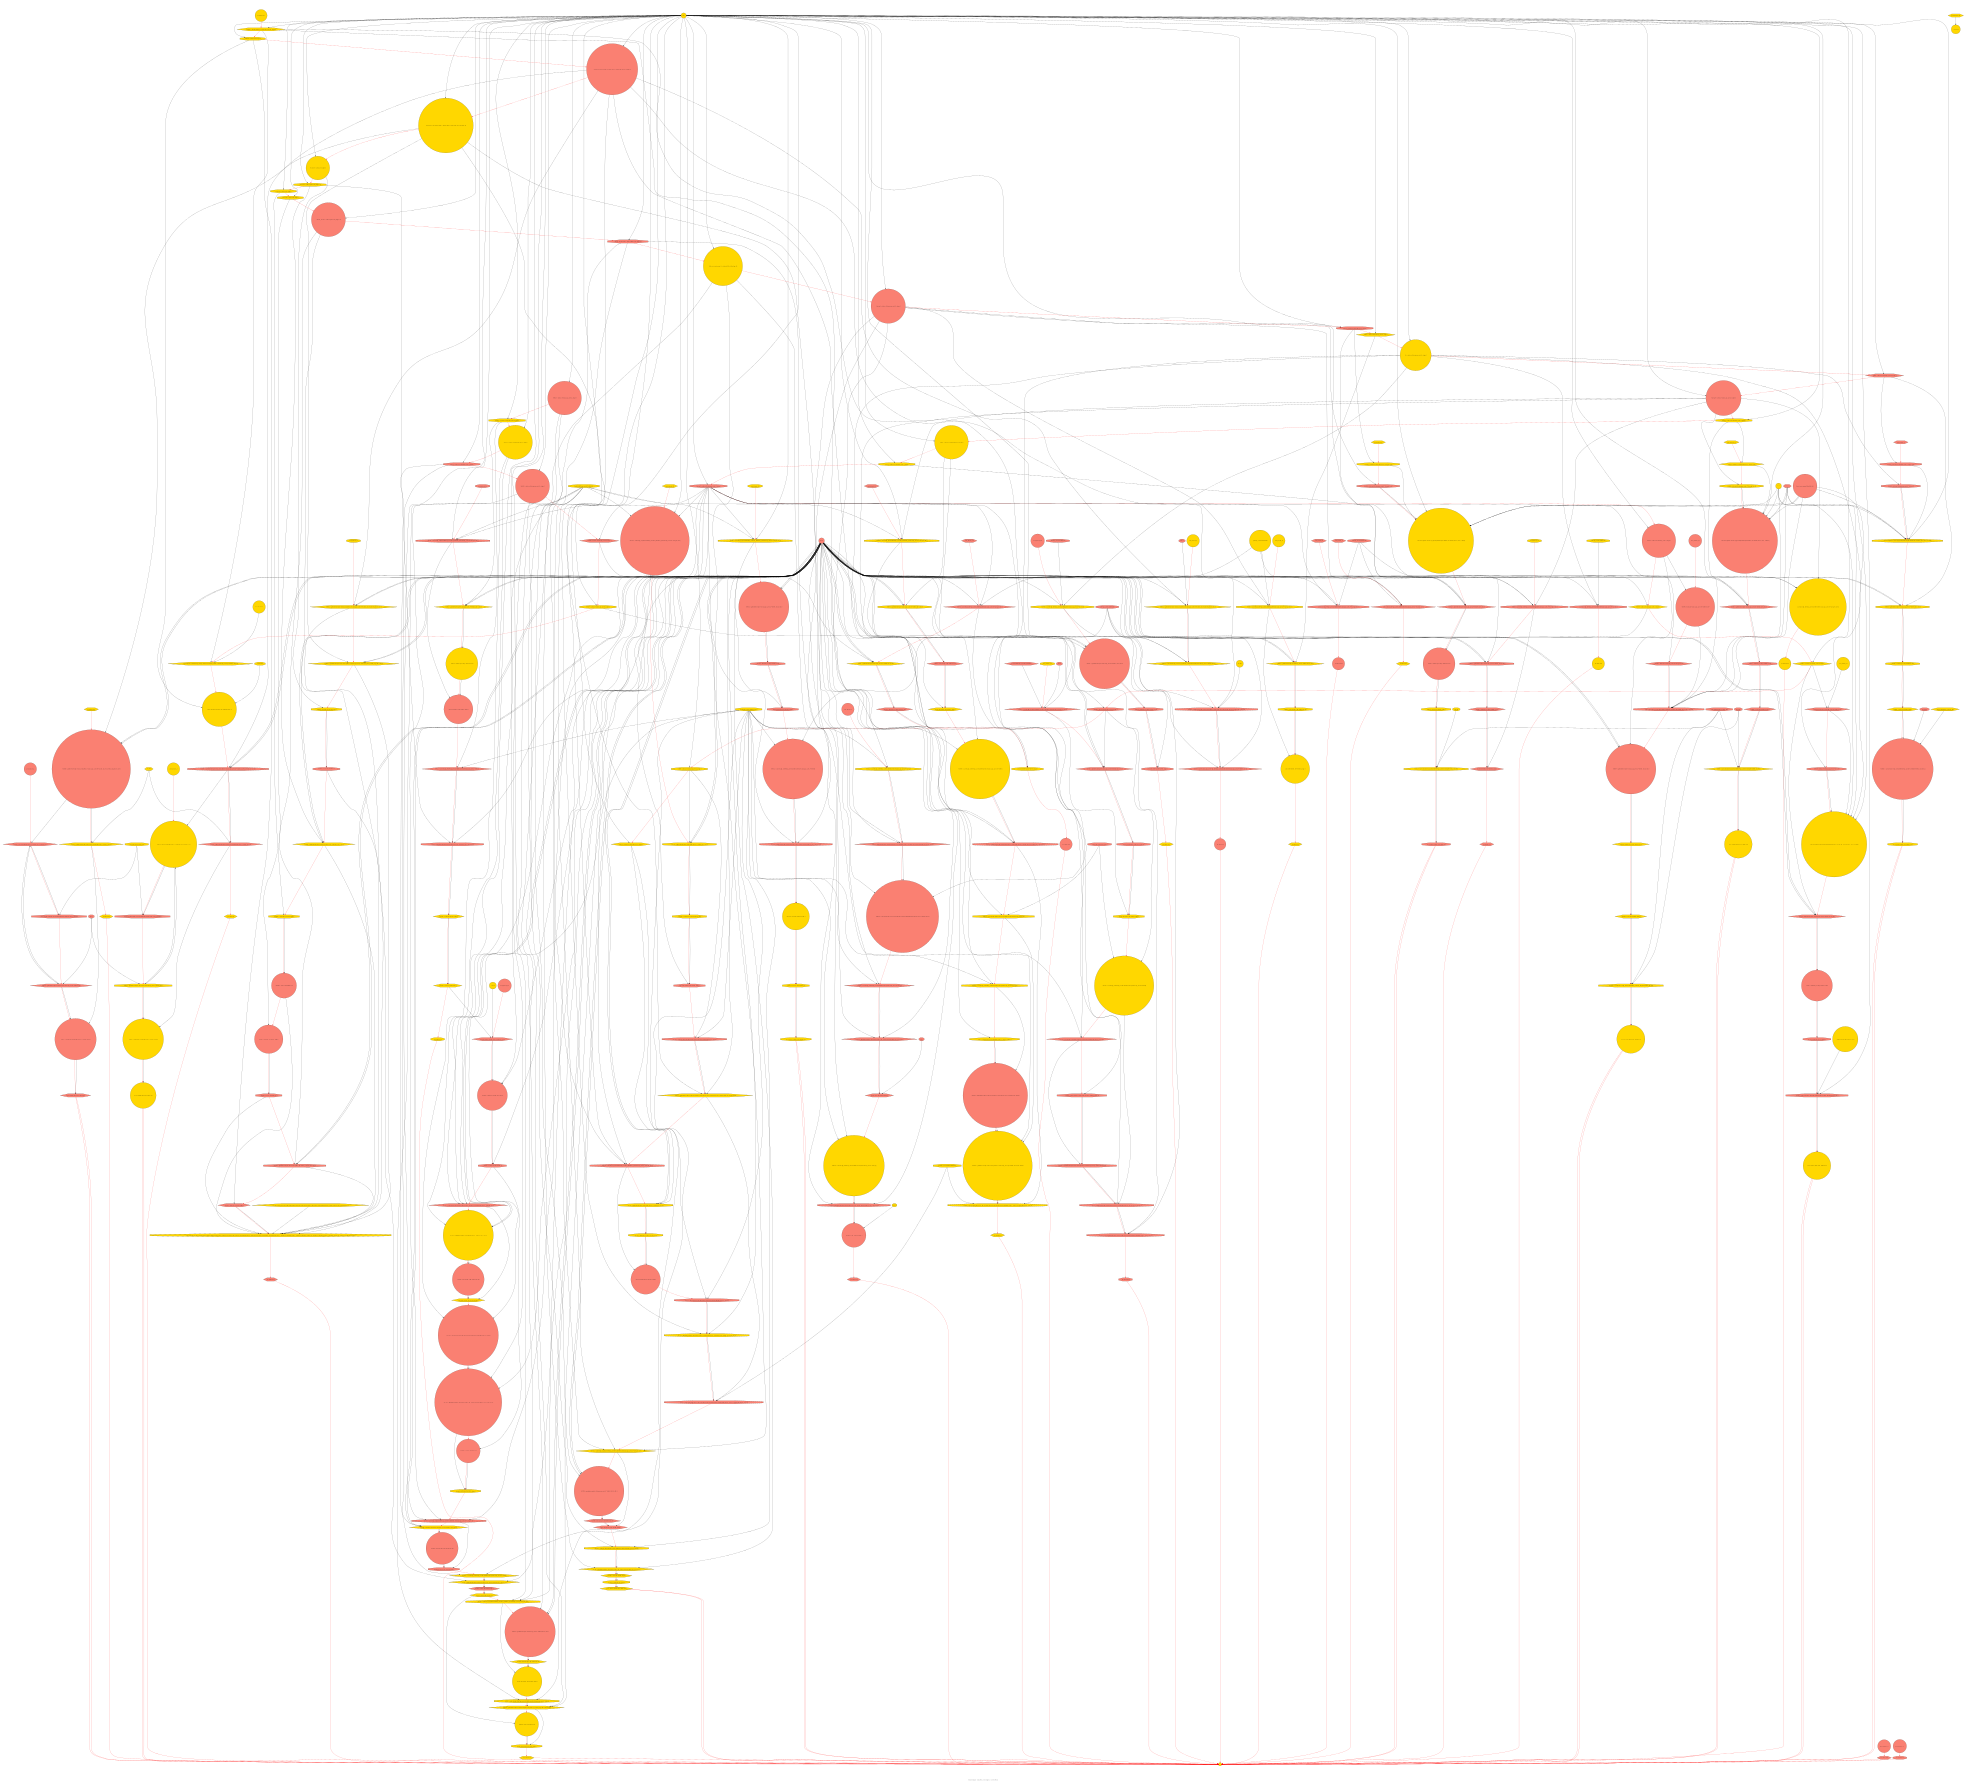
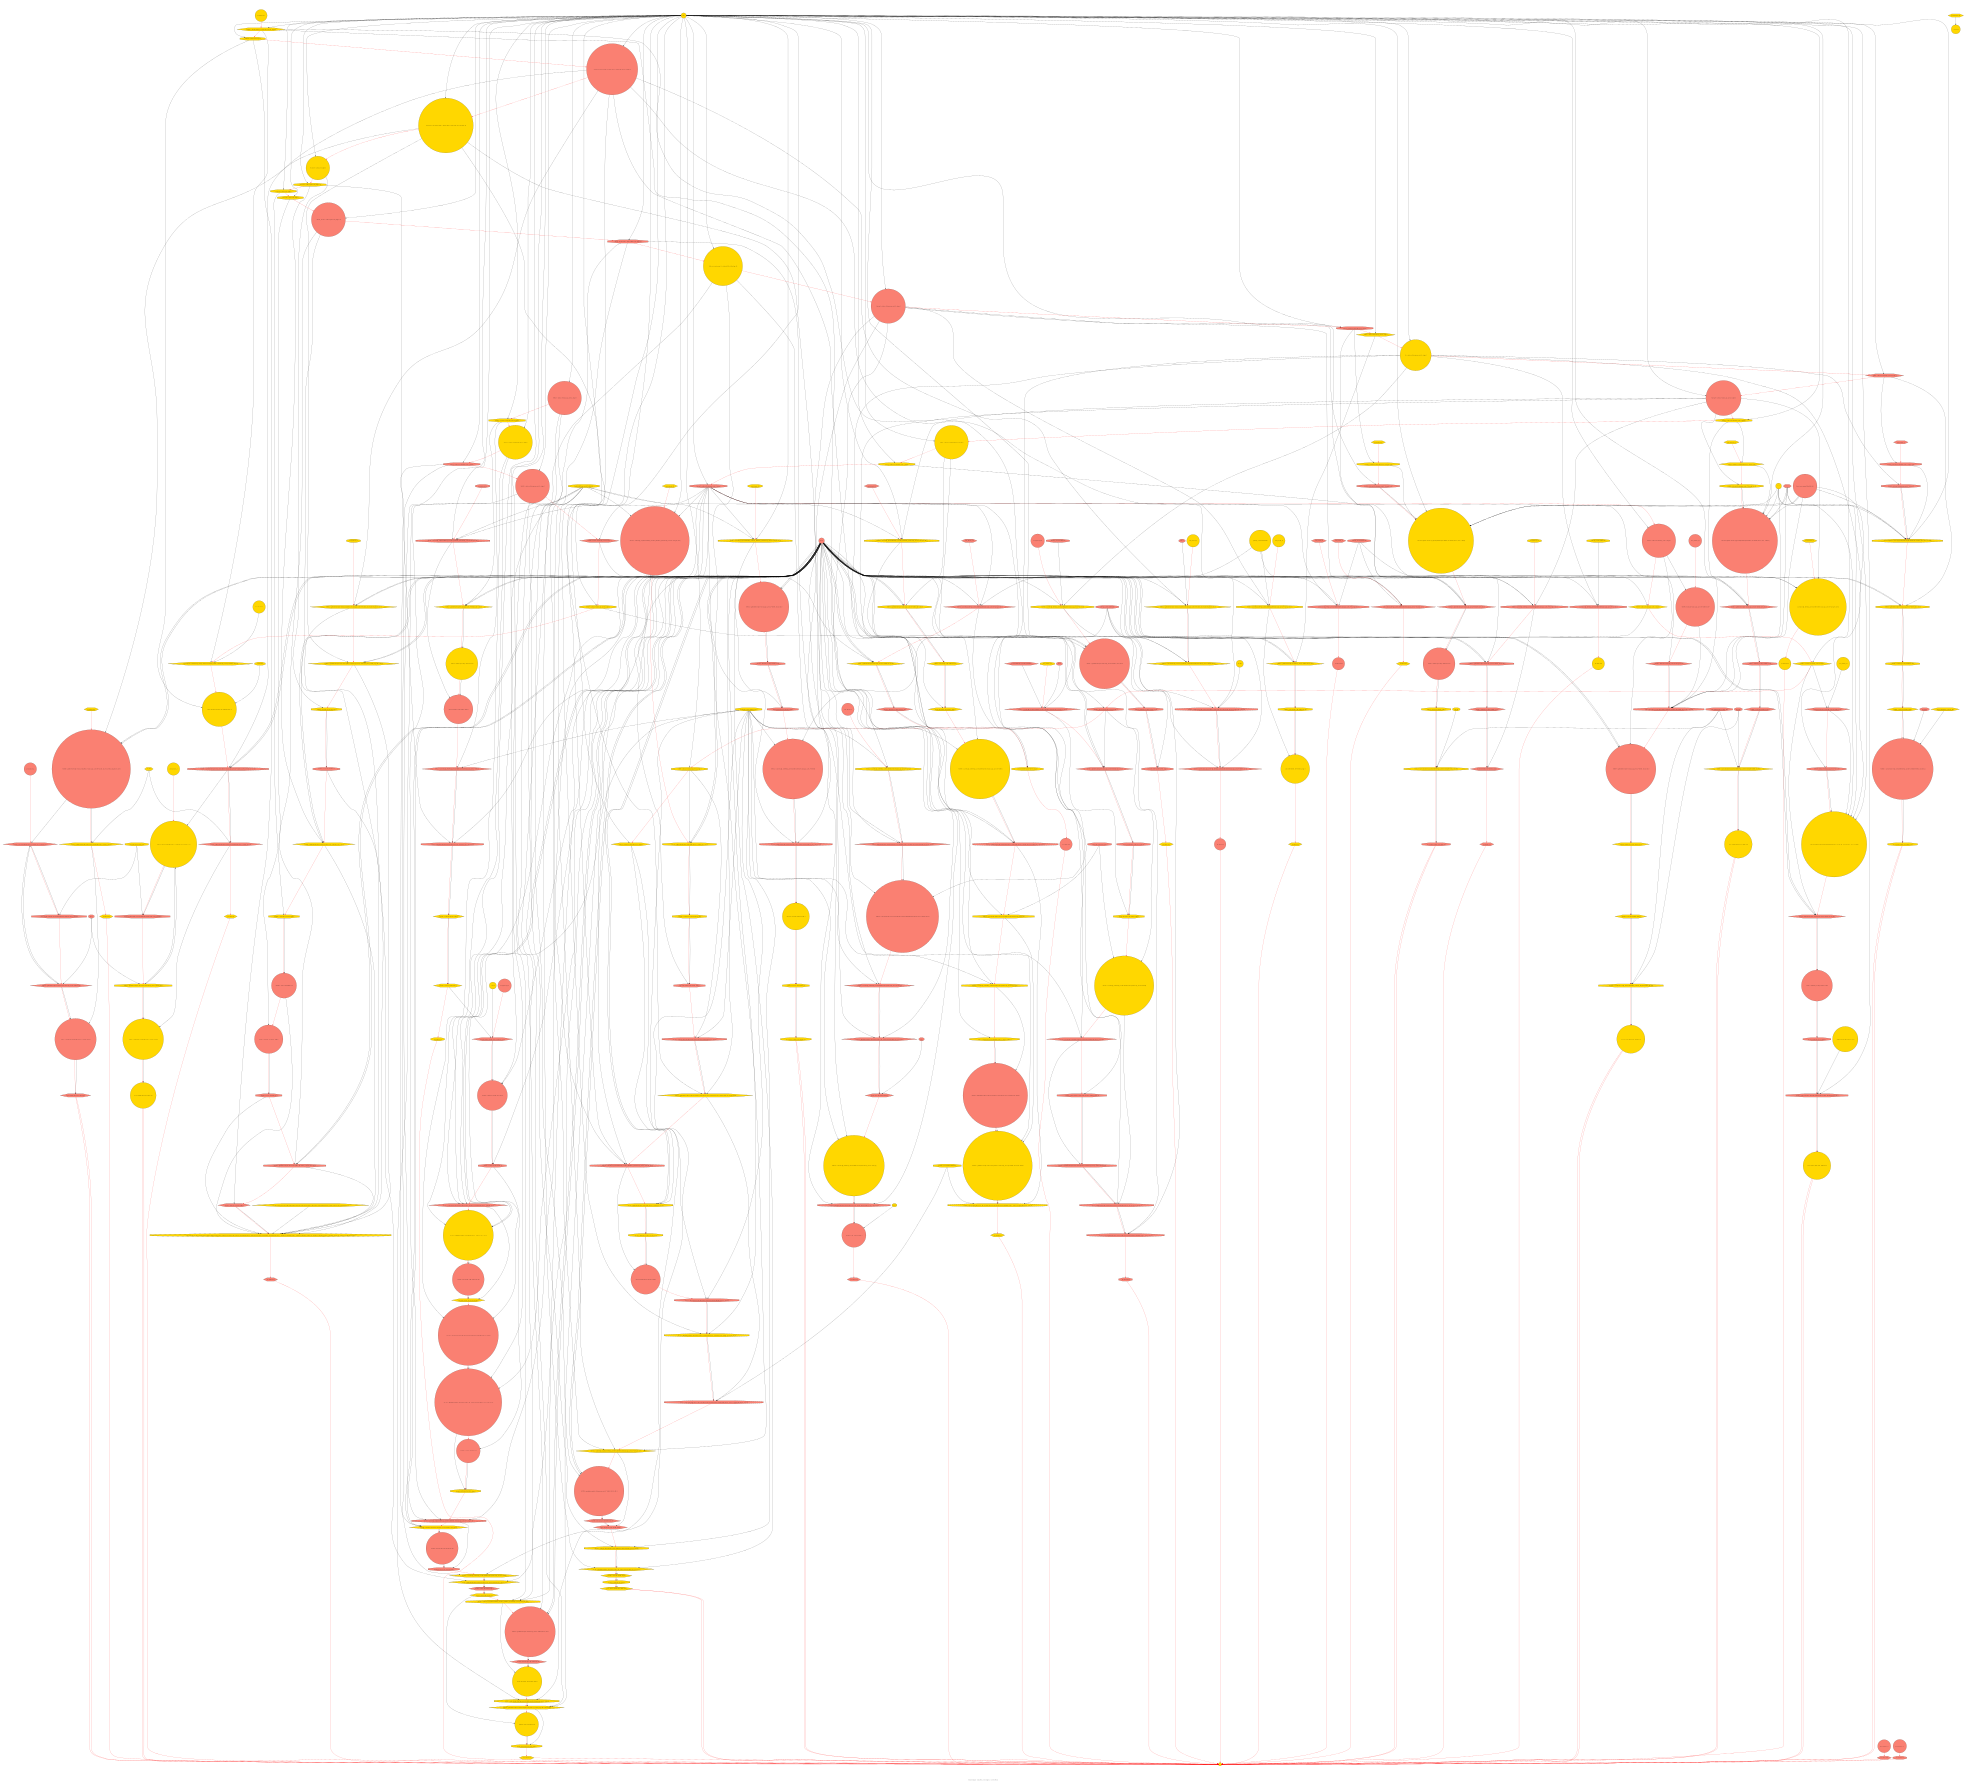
node "unk_block_13": added
node "%t672 = bitcast [2 x i8]* %t671 to i16*": fillcolor salmon -> gold
node "%t766 = bitcast [2 x i8]* %t765 to i16*": fillcolor gold -> salmon
